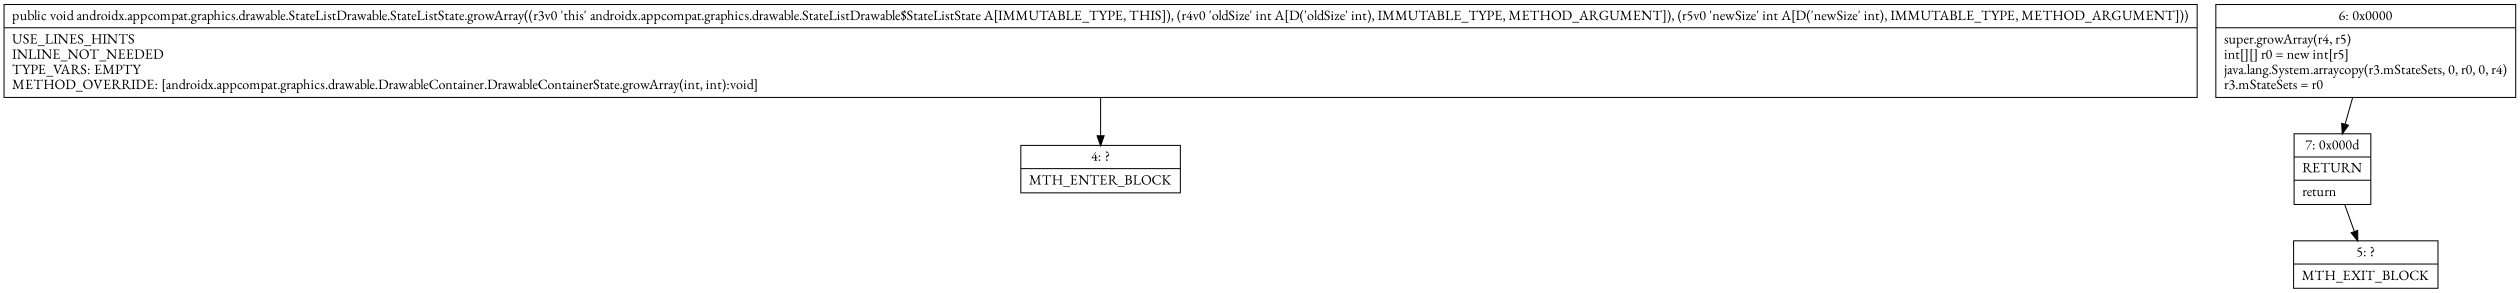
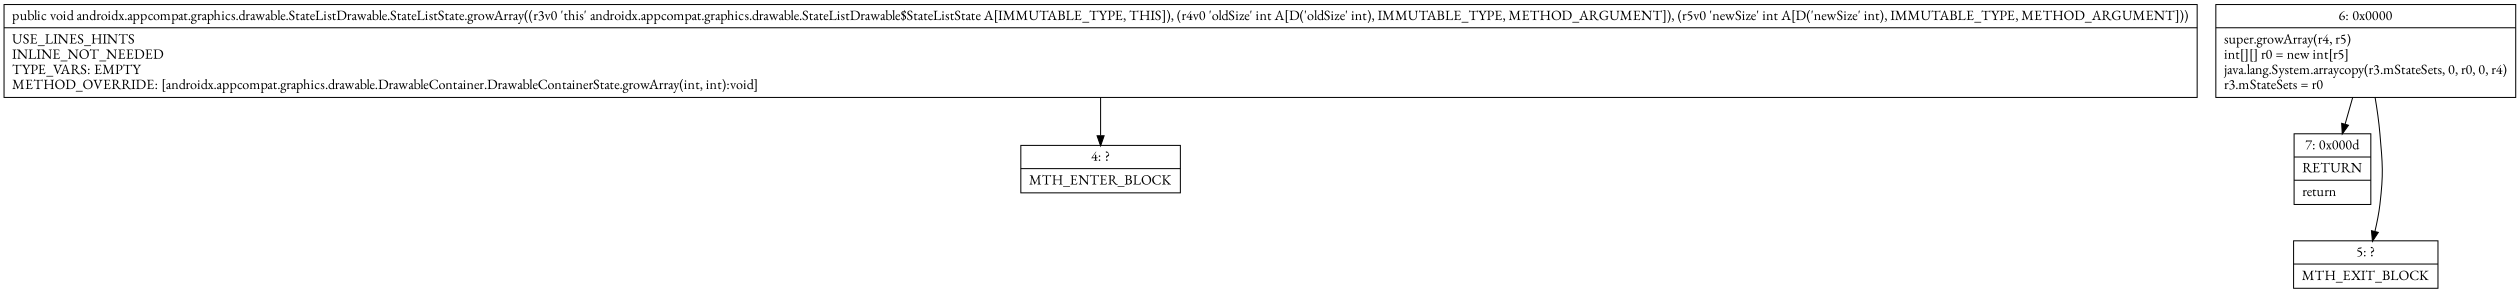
edge "7: 0x000d" -> "5: ?": now "6: 0x0000" -> "5: ?"
